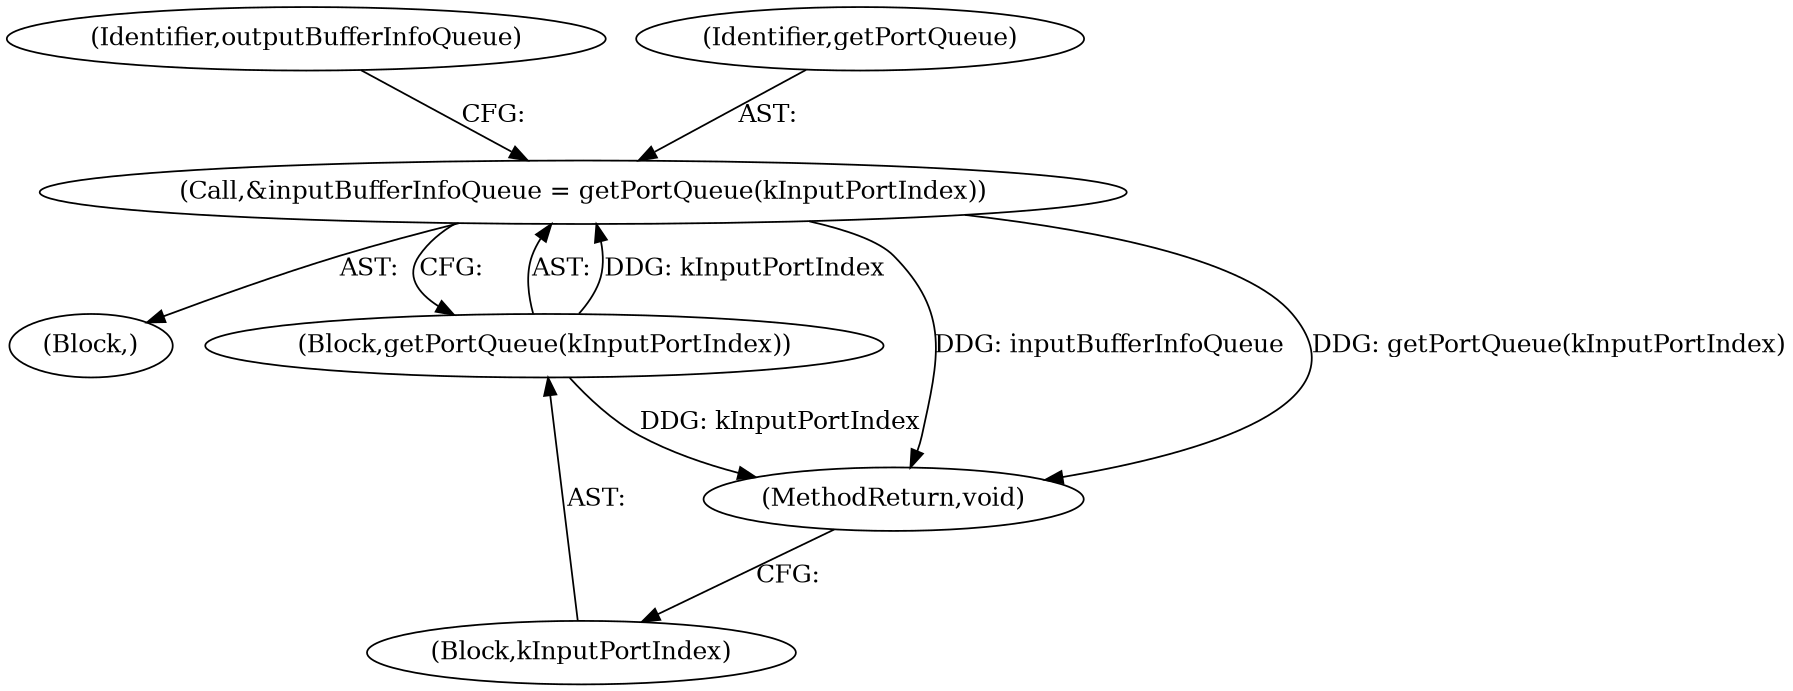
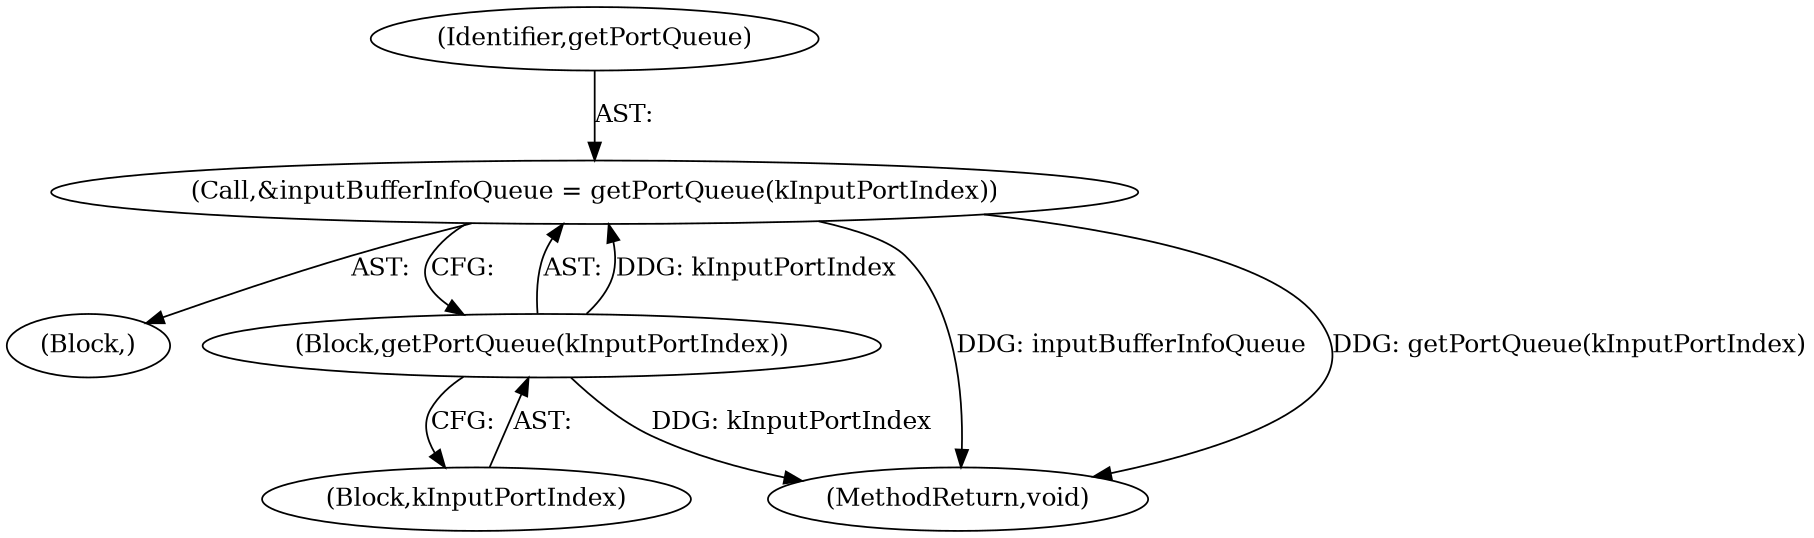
node "(Identifier,outputBufferInfoQueue)": removed
edge "(MethodReturn,void)" -> "(Block,kInputPortIndex)": now "(Block,getPortQueue(kInputPortIndex))" -> "(Block,kInputPortIndex)"
